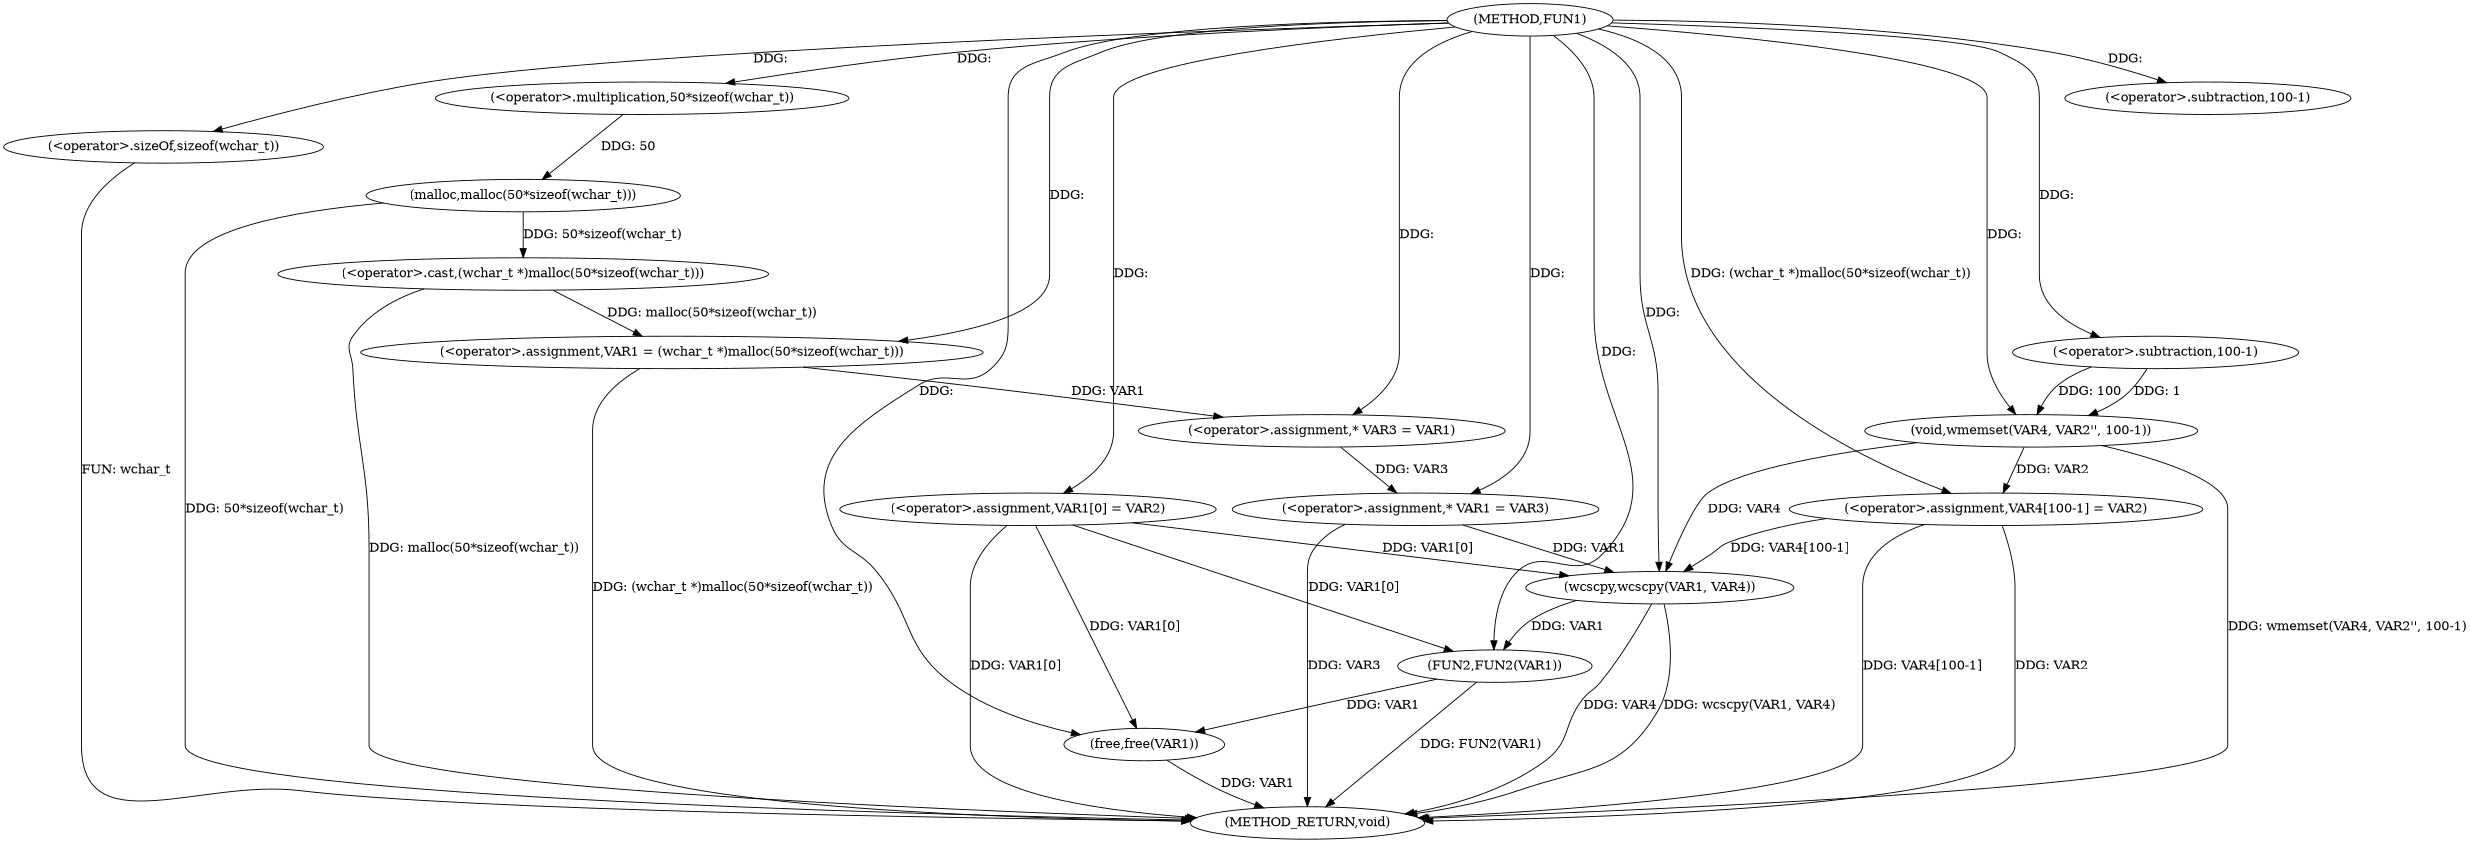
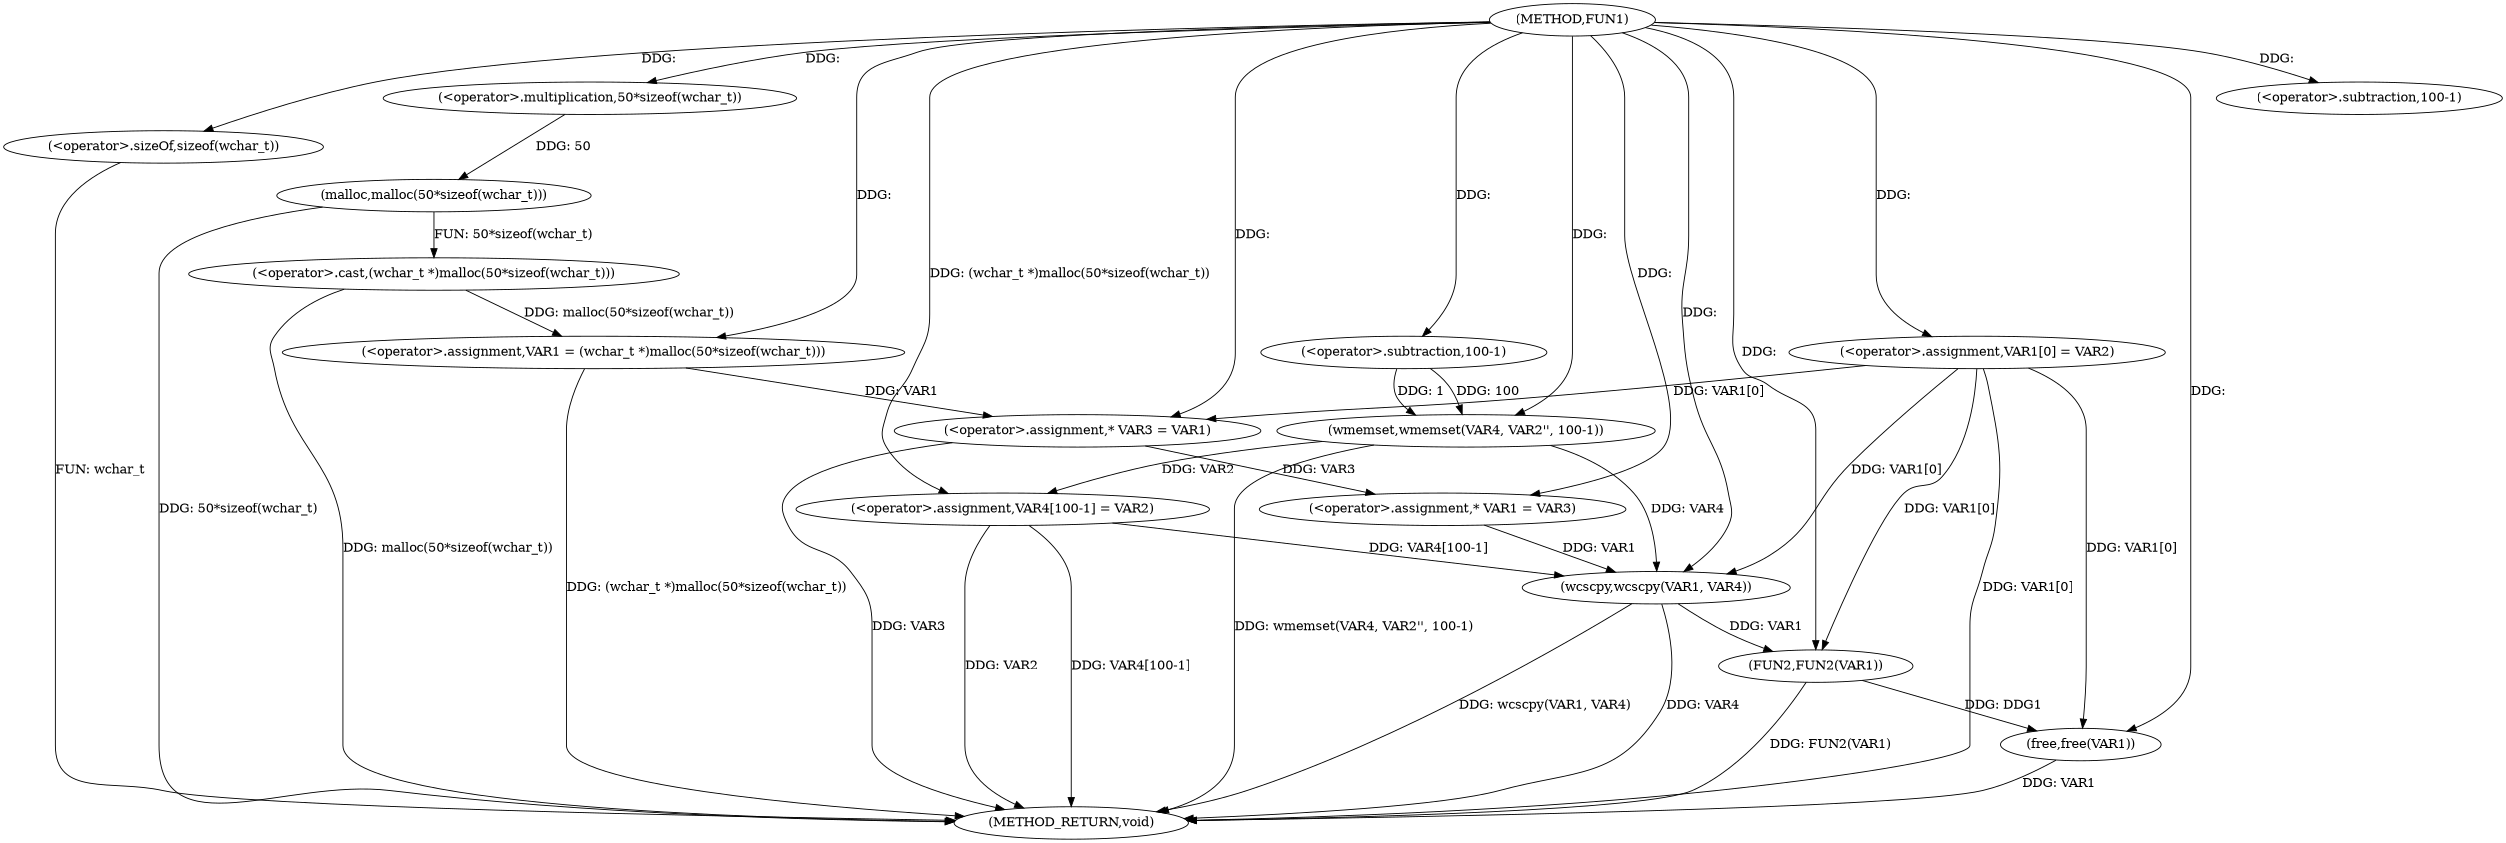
edge "(malloc,malloc(50*sizeof(wchar_t)))" -> "(<operator>.cast,(wchar_t *)malloc(50*sizeof(wchar_t)))": label "DDG: 50*sizeof(wchar_t)" -> "FUN: 50*sizeof(wchar_t)"
edge "(<operator>.assignment,VAR1[0] = VAR2)" -> "(<operator>.assignment,* VAR3 = VAR1)": added, label "DDG: VAR1[0]"
node "(void,wmemset(VAR4, VAR2'', 100-1))": label "(void,wmemset(VAR4, VAR2'', 100-1))" -> "(wmemset,wmemset(VAR4, VAR2'', 100-1))"
edge "(<operator>.assignment,* VAR1 = VAR3)" -> "(METHOD_RETURN,void)": now "(<operator>.assignment,* VAR3 = VAR1)" -> "(METHOD_RETURN,void)"
edge "(FUN2,FUN2(VAR1))" -> "(free,free(VAR1))": label "DDG: VAR1" -> "DDG: DDG1"
